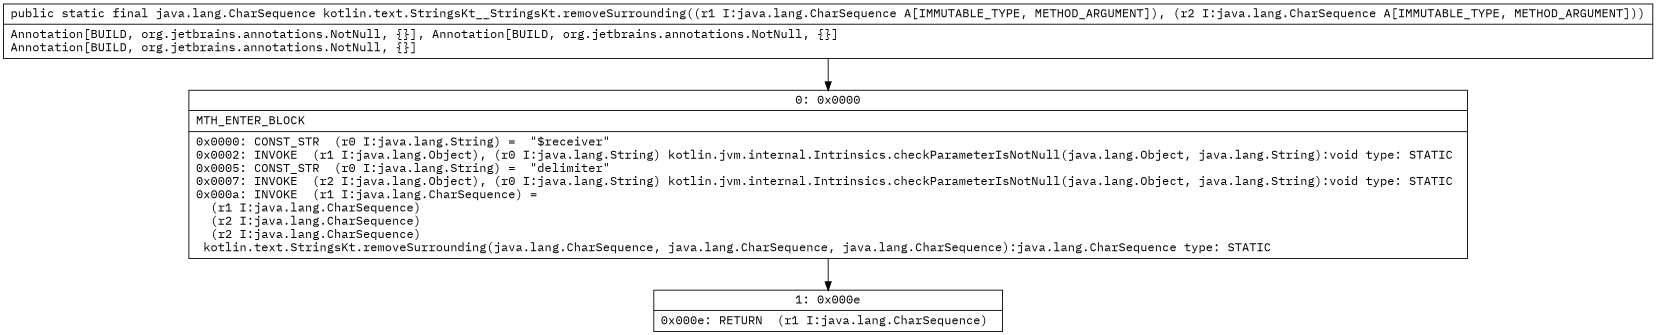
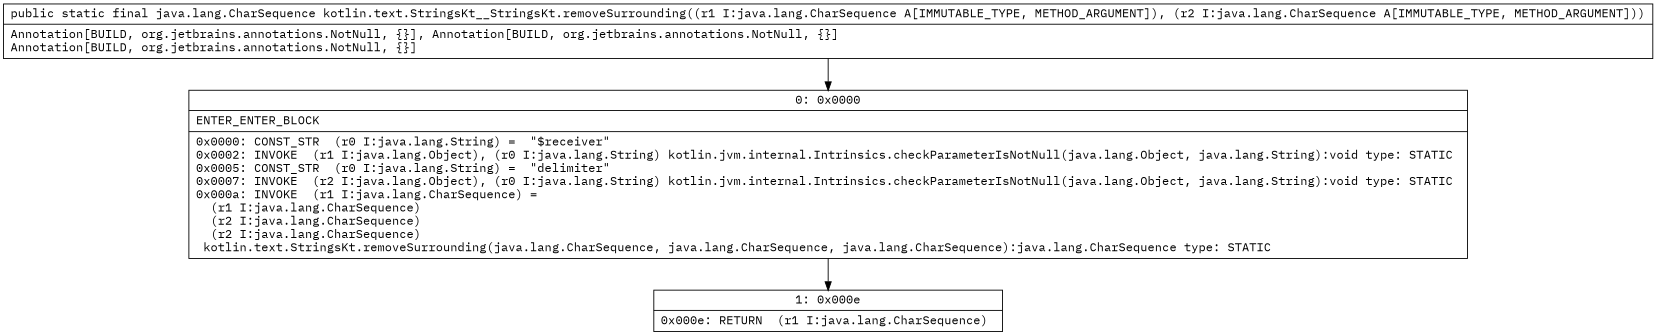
node "0: 0x0000": text "MTH_ENTER_BLOCK" -> "ENTER_ENTER_BLOCK"
